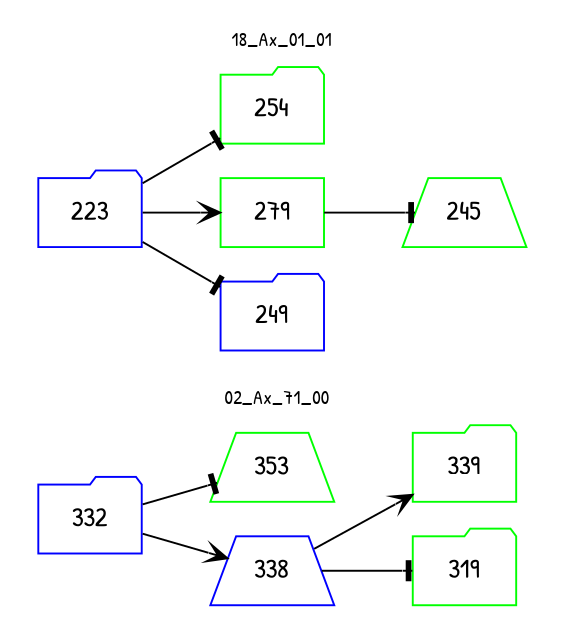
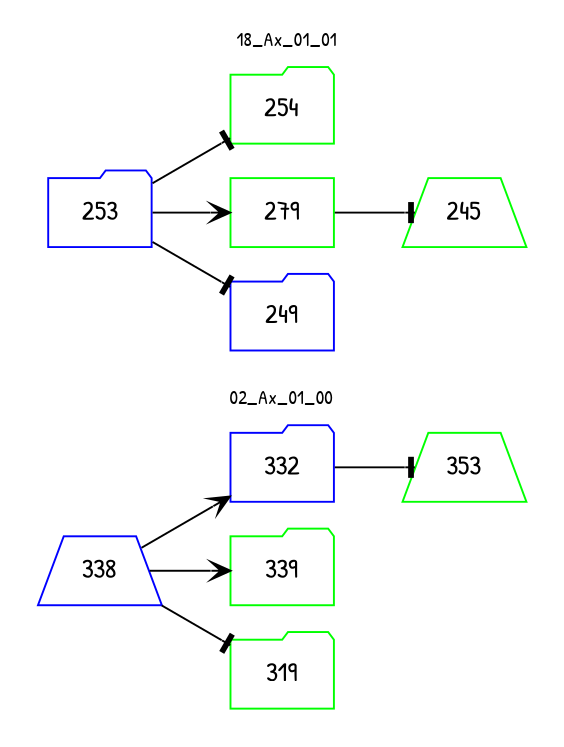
node "223": label "223" -> "253"
cluster "02_Ax_71_00": label "02_Ax_71_00" -> "02_Ax_01_00"
edge "332" -> "338": reversed
